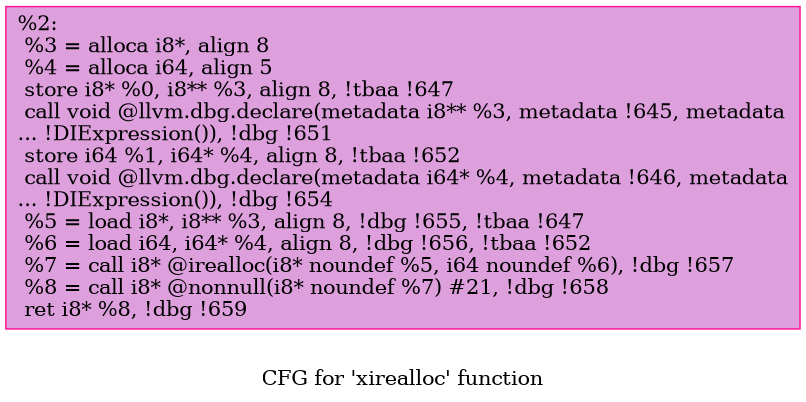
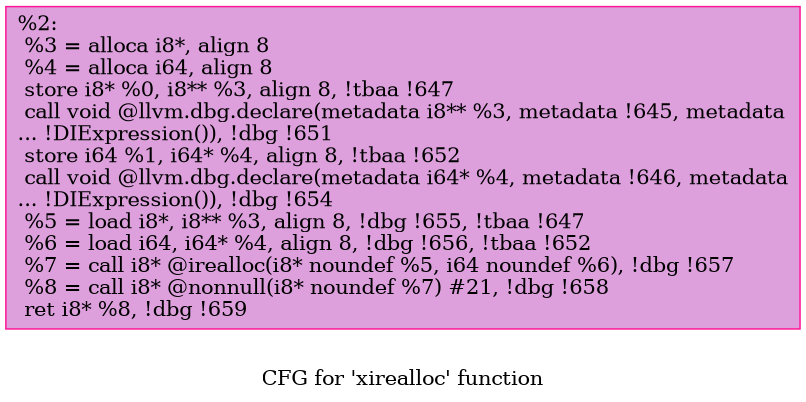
node "%2:": text "%4 = alloca i64, align 5" -> "%4 = alloca i64, align 8"
